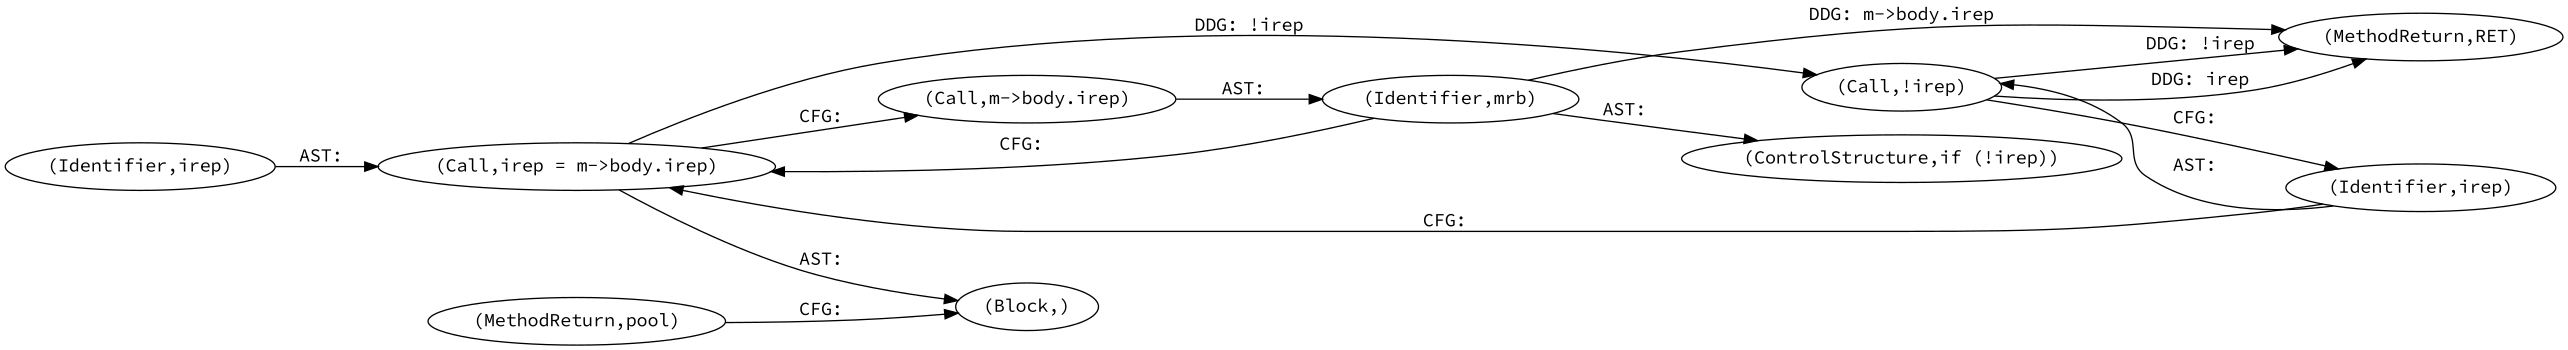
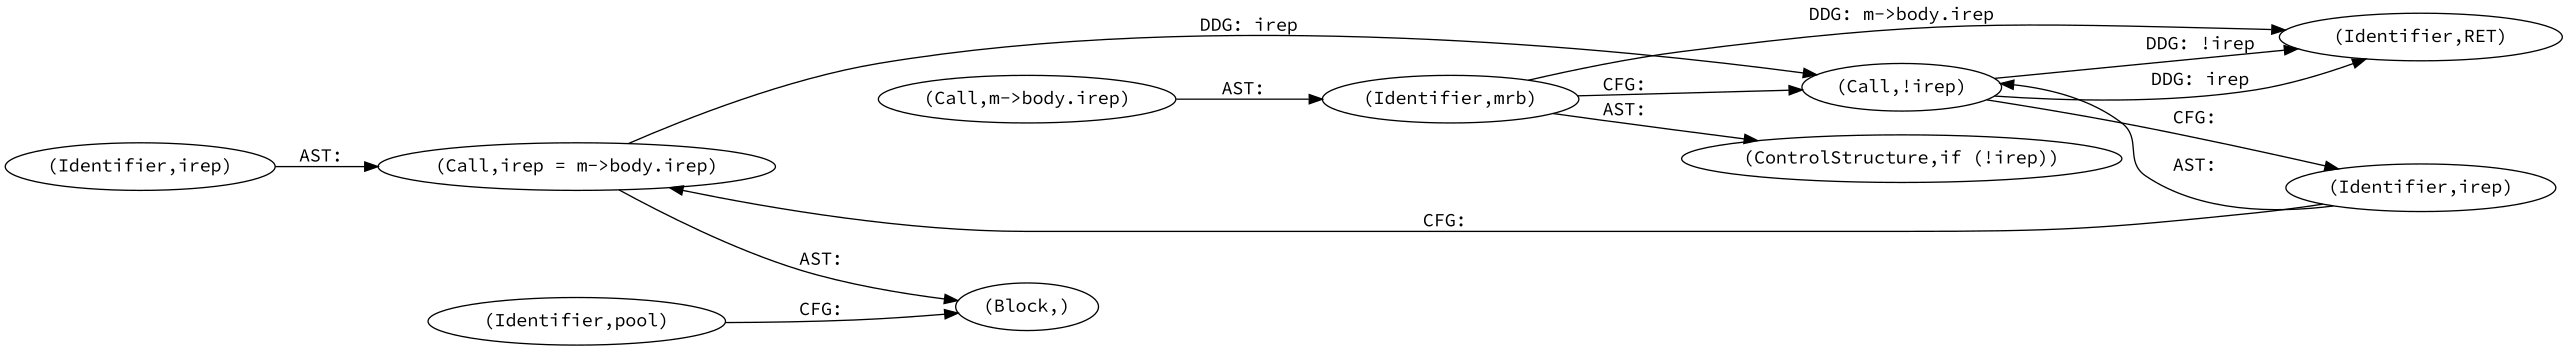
edge "(Call,irep = m->body.irep)" -> "(Call,!irep)": label "DDG: !irep" -> "DDG: irep"
node "(MethodReturn,RET)": label "(MethodReturn,RET)" -> "(Identifier,RET)"
edge "(Call,irep = m->body.irep)" -> "(Call,m->body.irep)": removed, label "CFG:"
edge "(Identifier,mrb)" -> "(Call,irep = m->body.irep)": now "(Identifier,mrb)" -> "(Call,!irep)"
node "(MethodReturn,pool)": label "(MethodReturn,pool)" -> "(Identifier,pool)"
